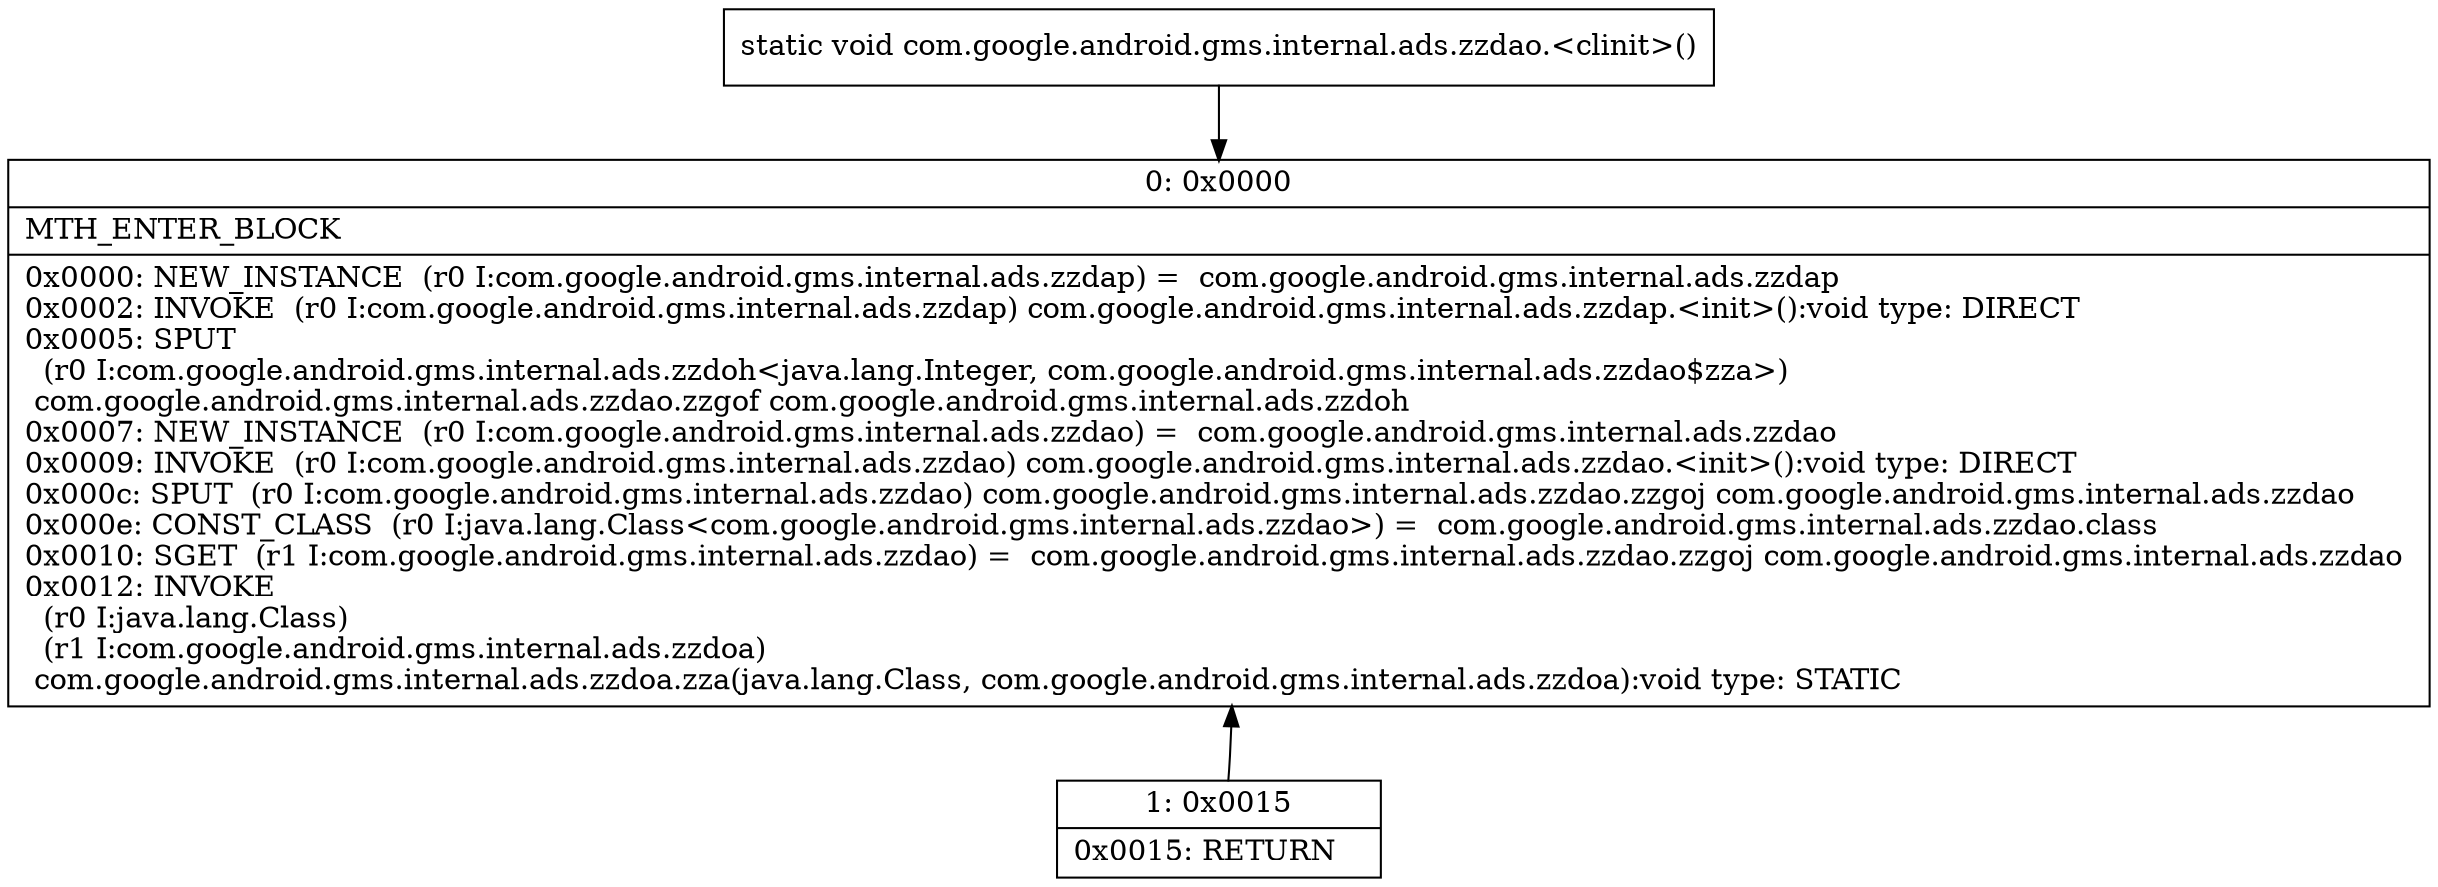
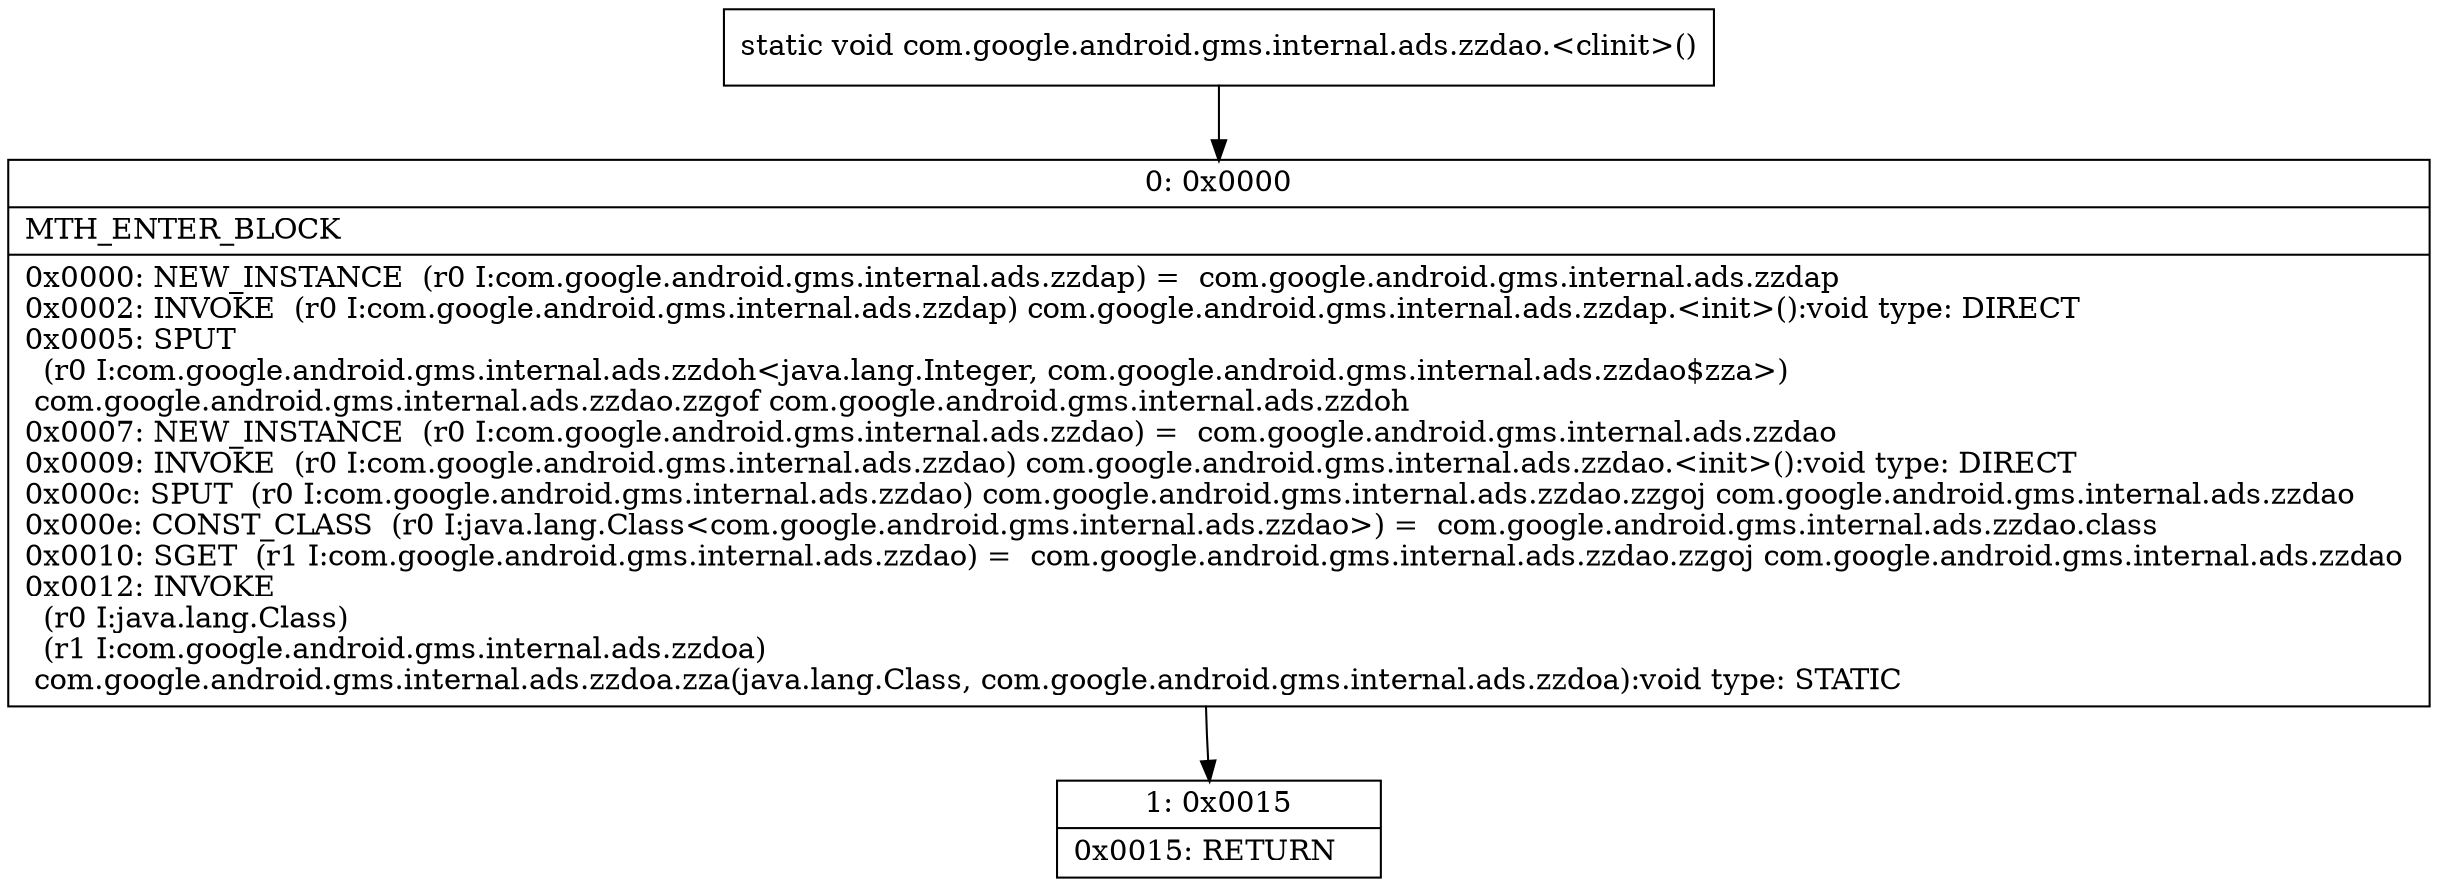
edge "1: 0x0015" -> "0: 0x0000": reversed
